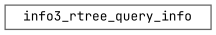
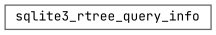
node "info3_rtree_query_info": label "info3_rtree_query_info" -> "sqlite3_rtree_query_info"
